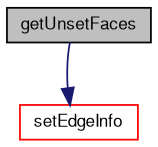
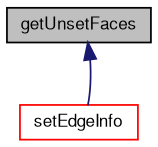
edge "getUnsetFaces" -> "setEdgeInfo": reversed
